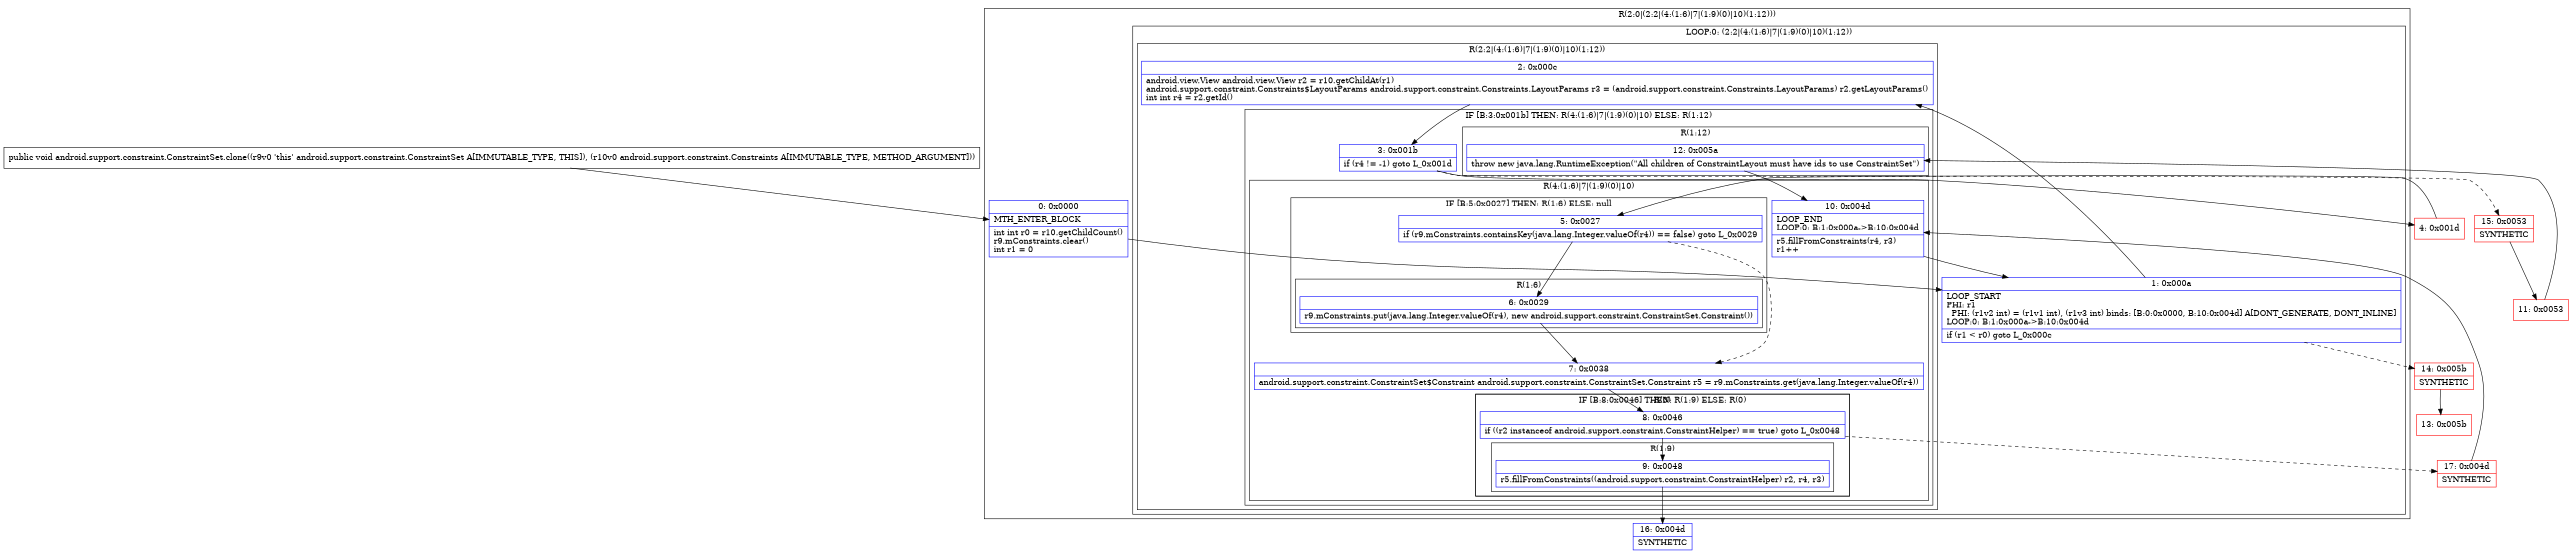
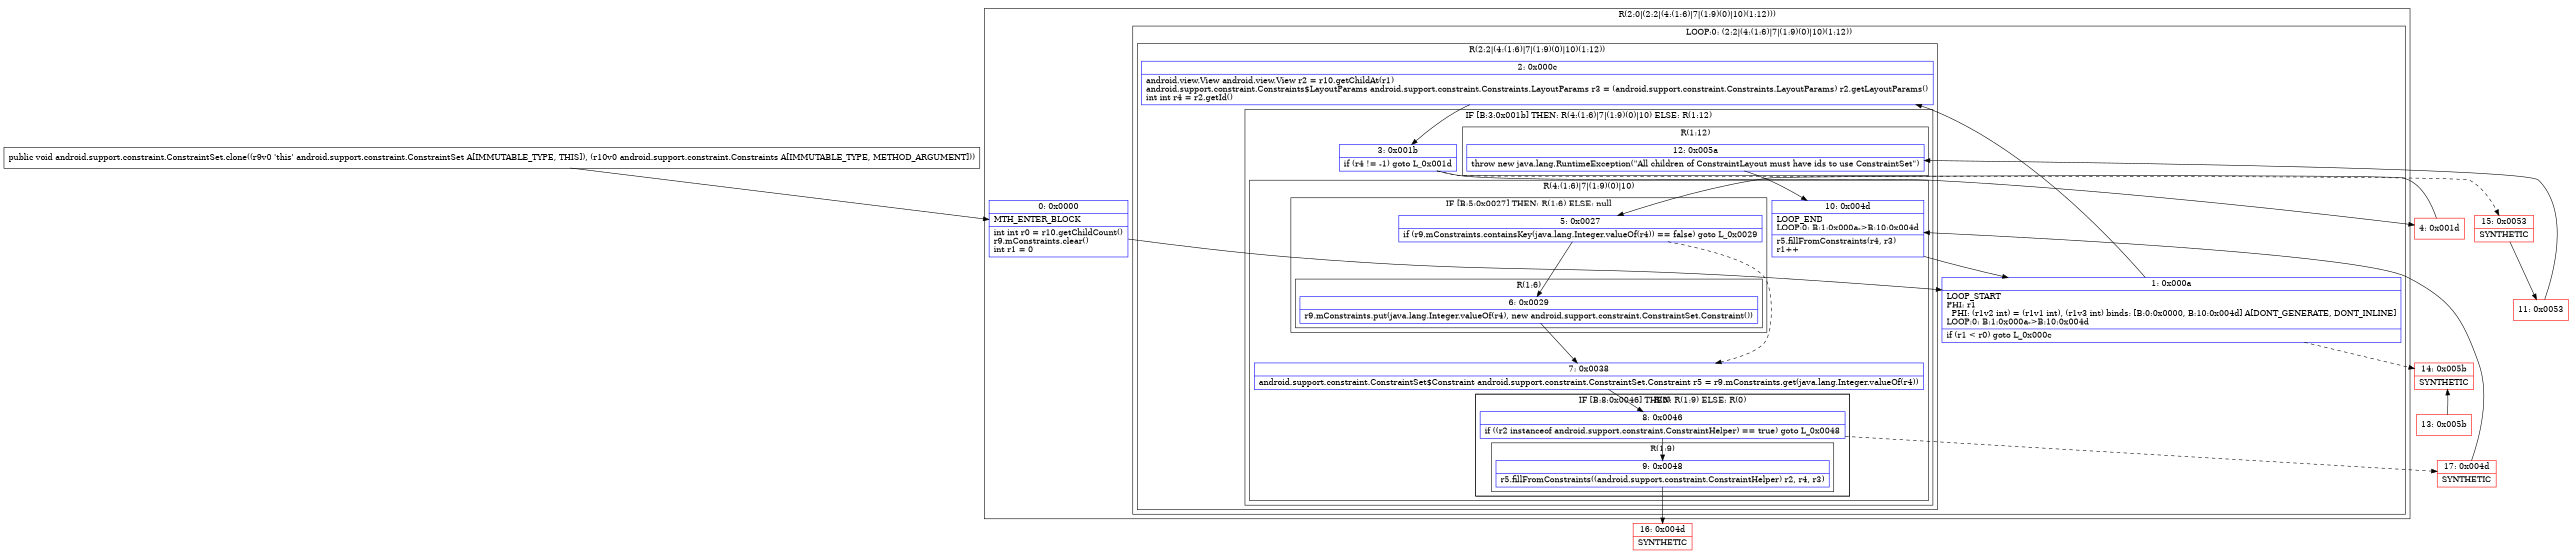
edge "14: 0x005b" -> "13: 0x005b": reversed
node "16: 0x004d": color blue -> red
